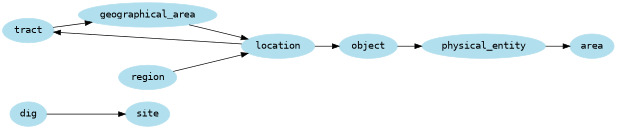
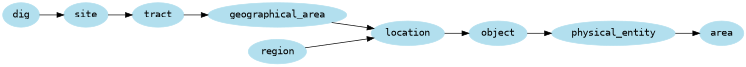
edge "location" -> "tract": now "site" -> "tract"
